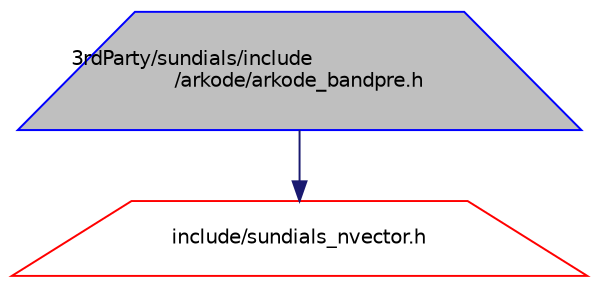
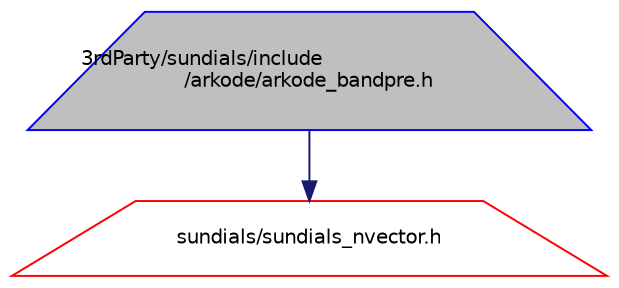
node "include/sundials_nvector.h": label "include/sundials_nvector.h" -> "sundials/sundials_nvector.h"
